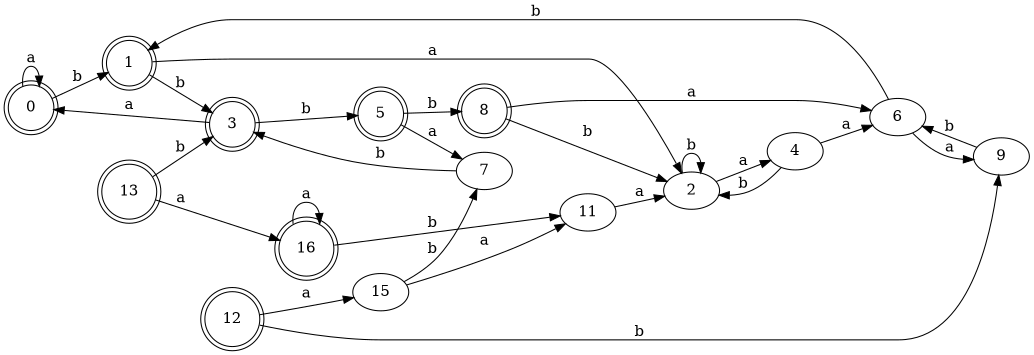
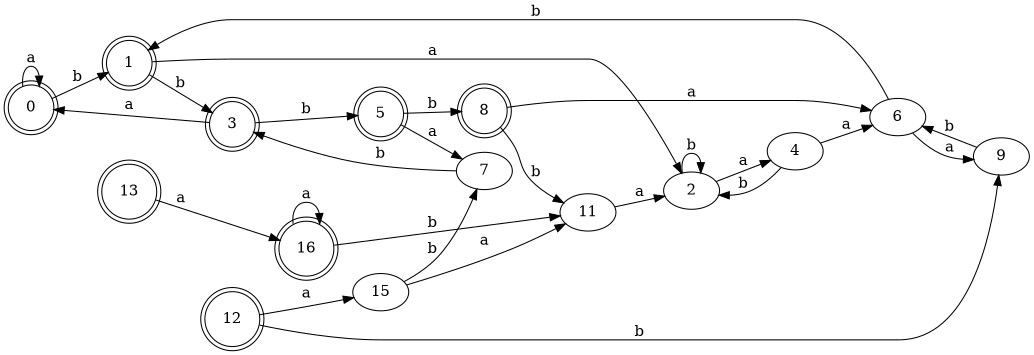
edge "8" -> "2": now "8" -> "11"
edge "13" -> "3": removed, label "b"
